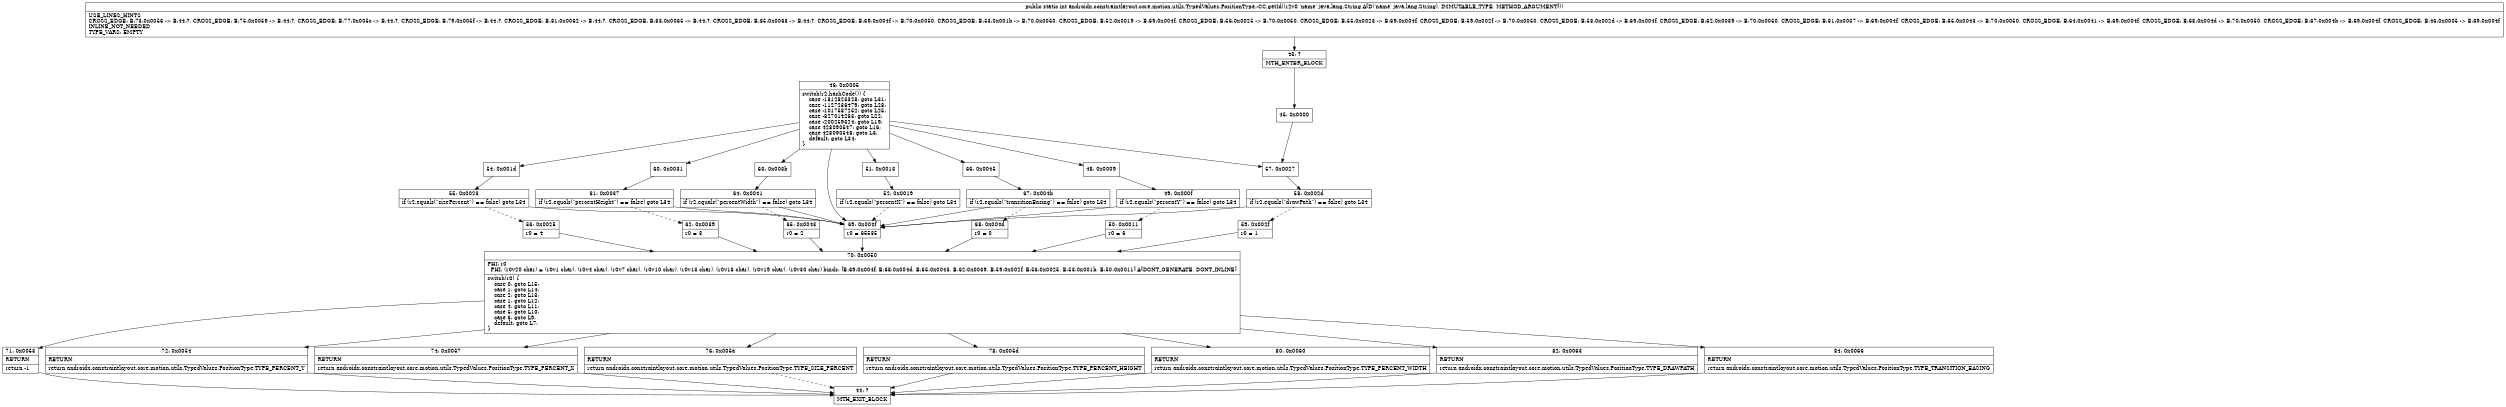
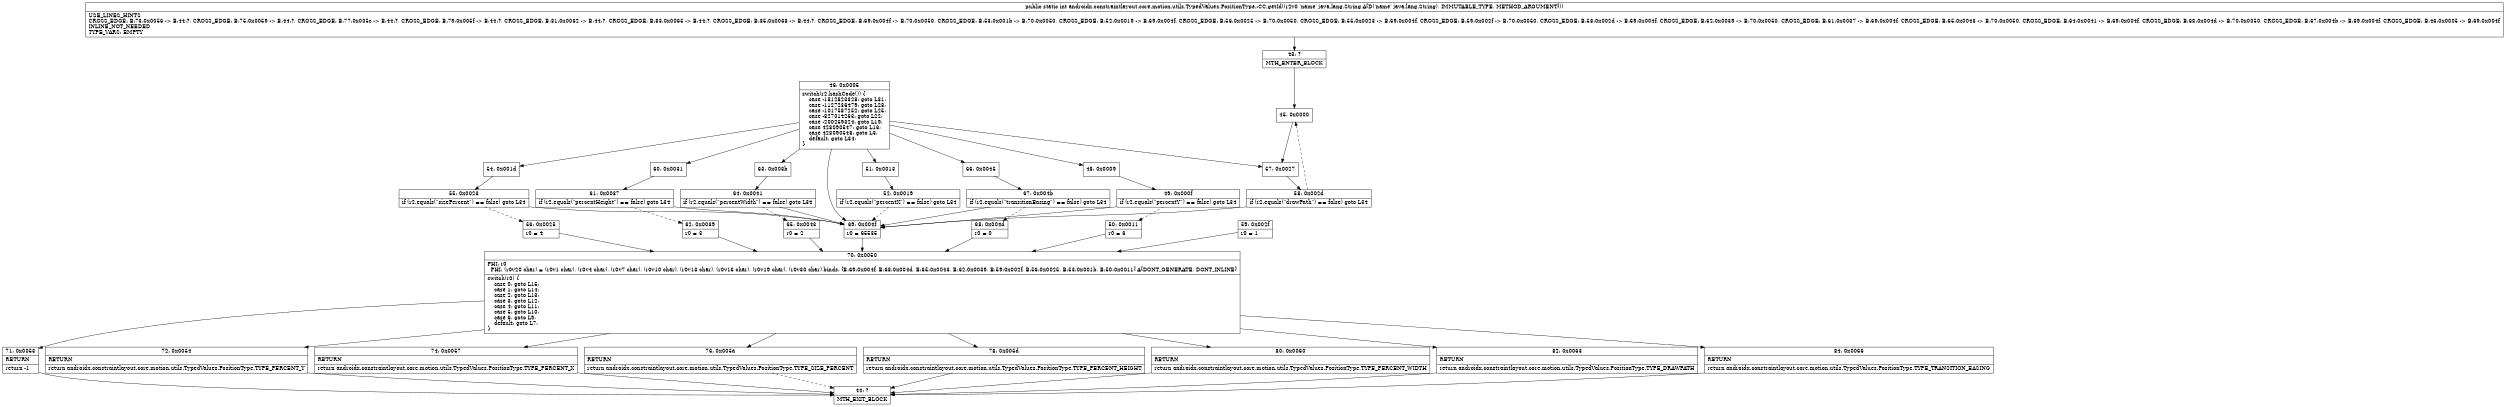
edge "58: 0x002d" -> "59: 0x002f": now "58: 0x002d" -> "45: 0x0000"
node "70: 0x0050": text "case 1: goto L12;" -> "case 3: goto L12;"
